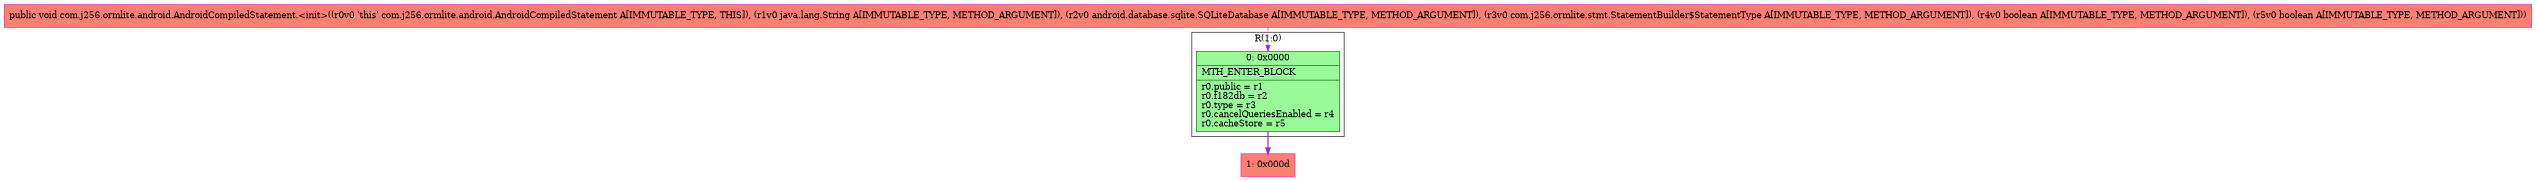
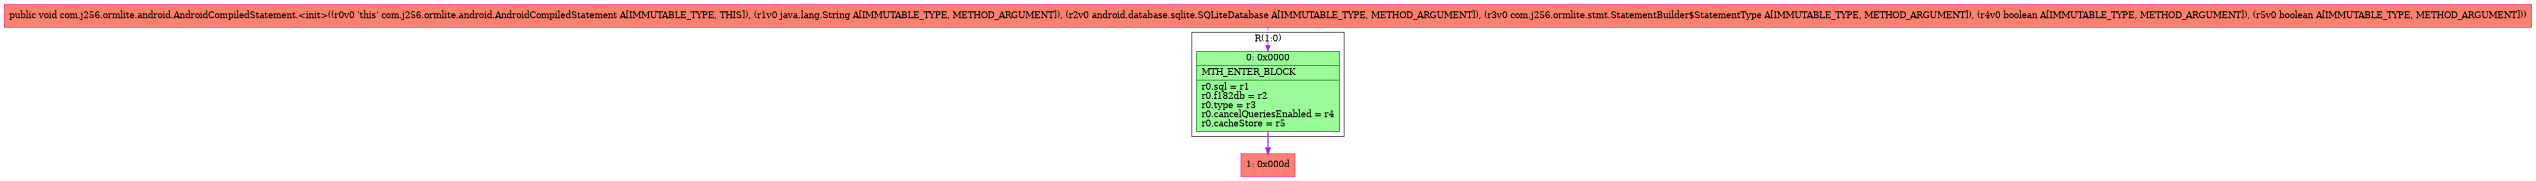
node "0: 0x0000": text "r0.public = r1" -> "r0.sql = r1"
